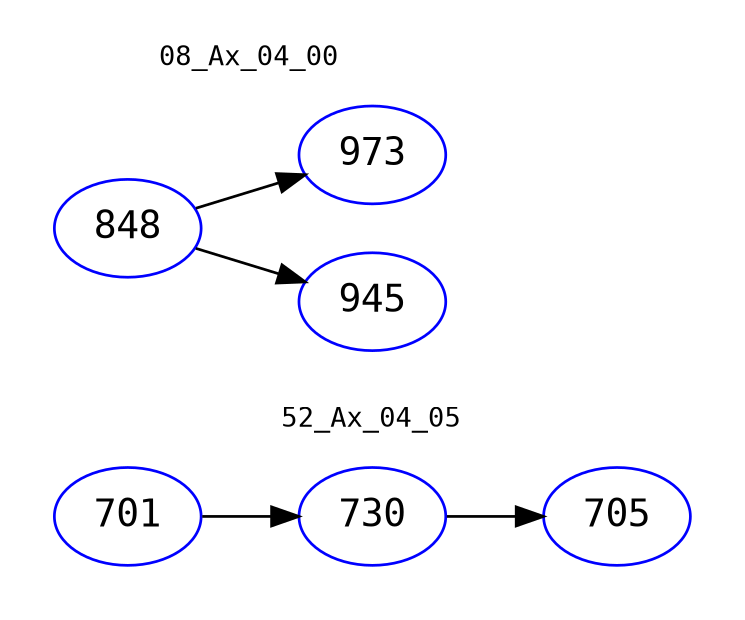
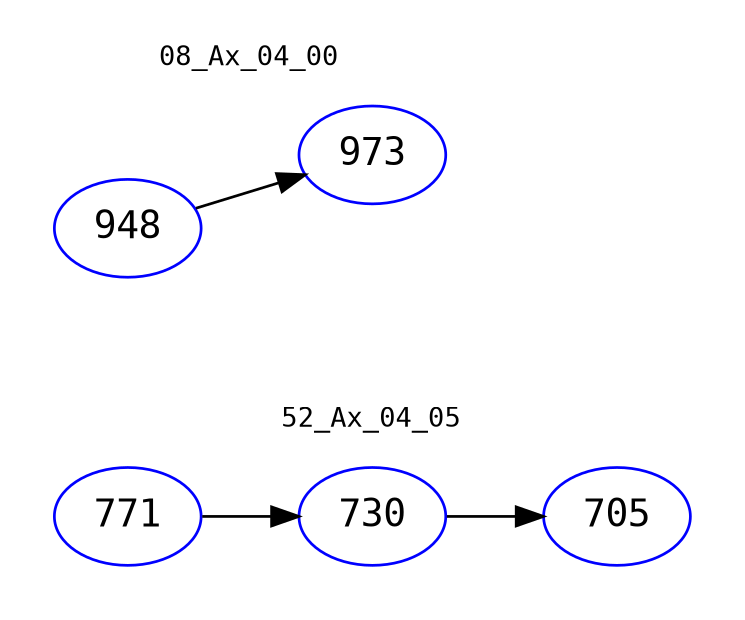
node "848": label "848" -> "948"
node "945": removed
node "701": label "701" -> "771"
